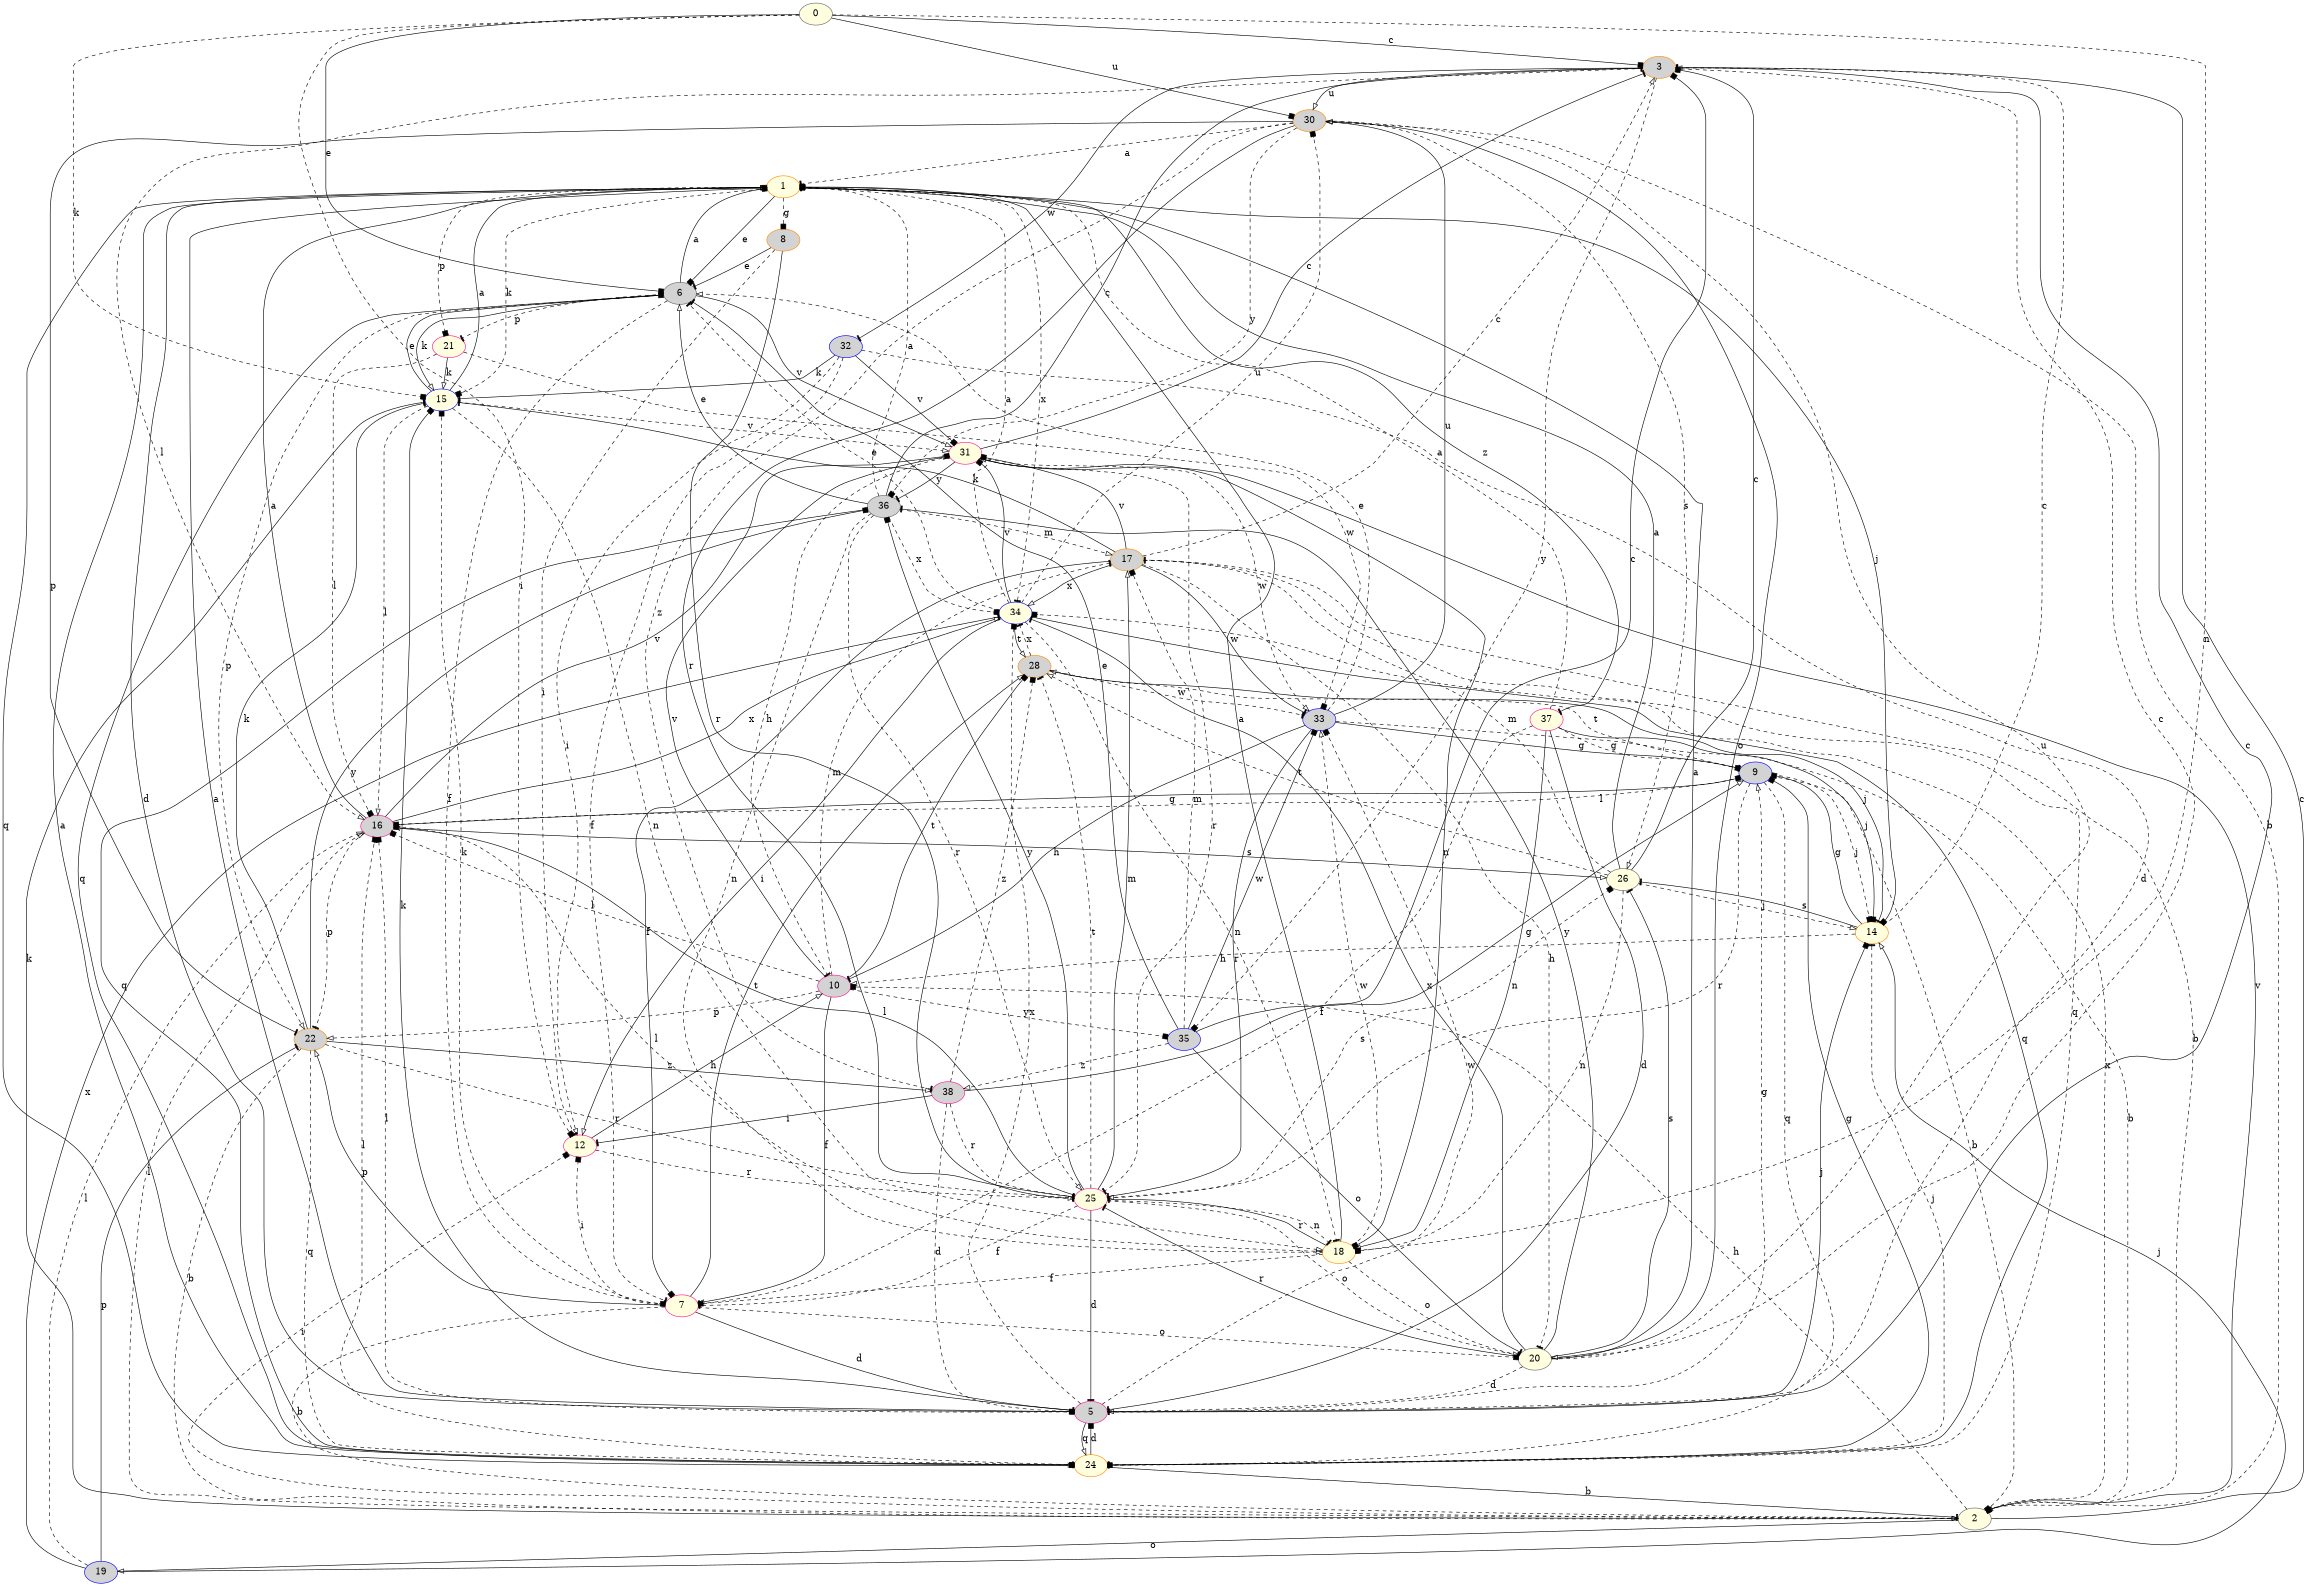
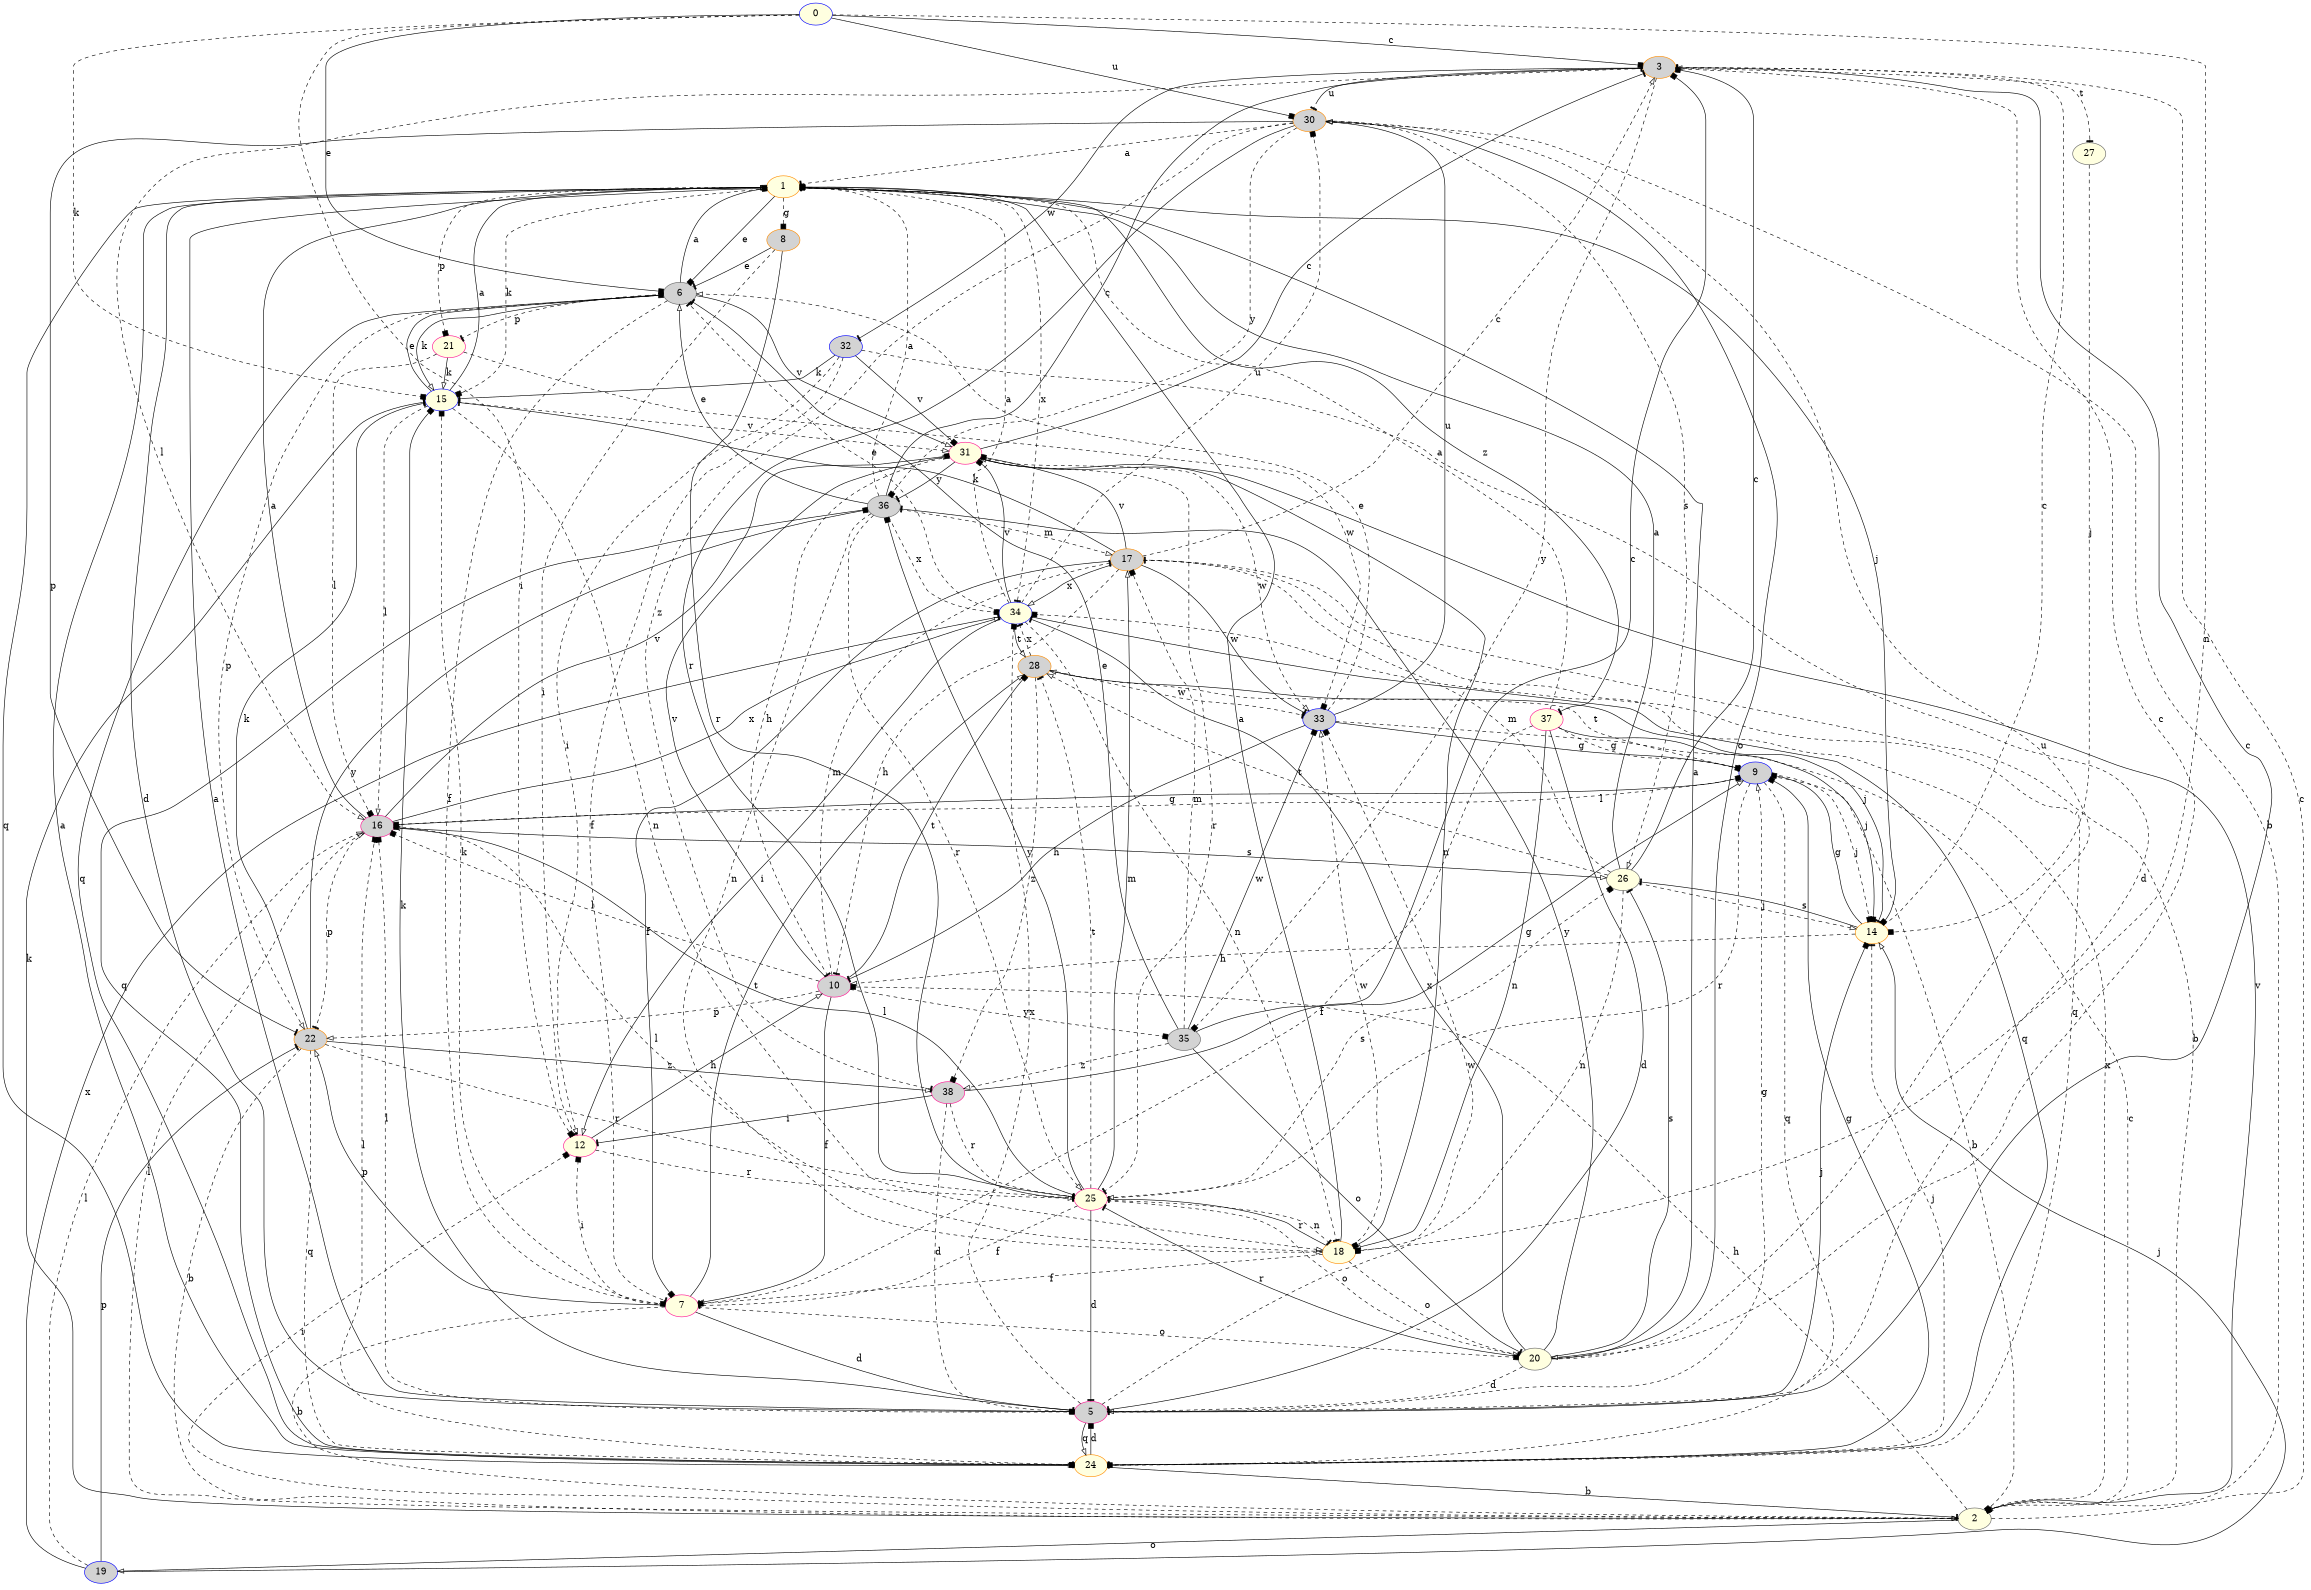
node "0": color gray40 -> blue
edge "3" -> "30": arrowhead onormal -> tee
node "27": added
edge "2" -> "3": style solid -> dashed
edge "38" -> "28": reversed
edge "17" -> "20": now "17" -> "10"
edge "33" -> "25": removed, label "r"
node "35": color blue -> gray40
edge "33" -> "2": label "b" -> "c"
